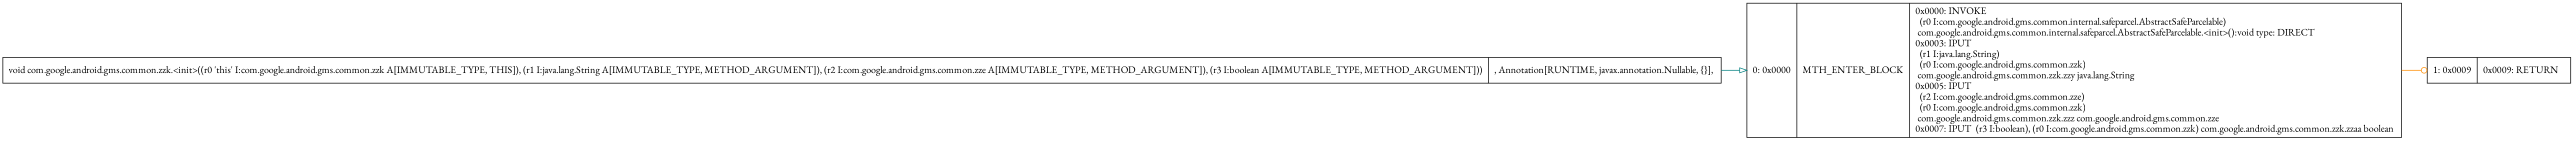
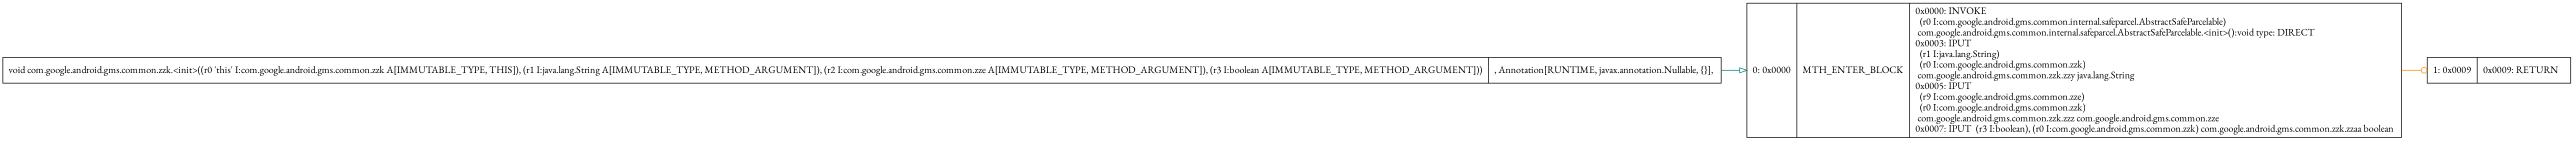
node "0: 0x0000": text "(r2 I:com.google.android.gms.common.zze)" -> "(r9 I:com.google.android.gms.common.zze)"
